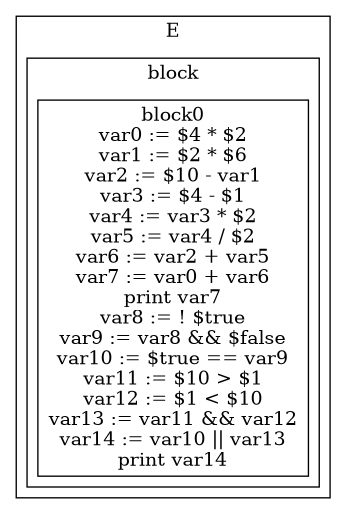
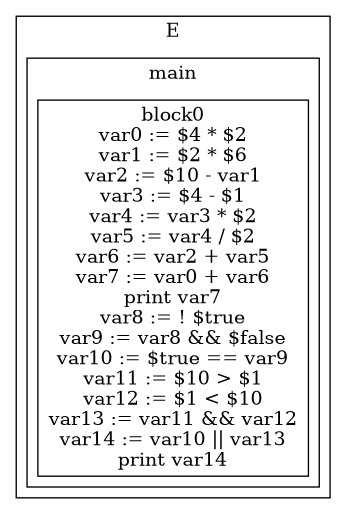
cluster "block": label "block" -> "main"
